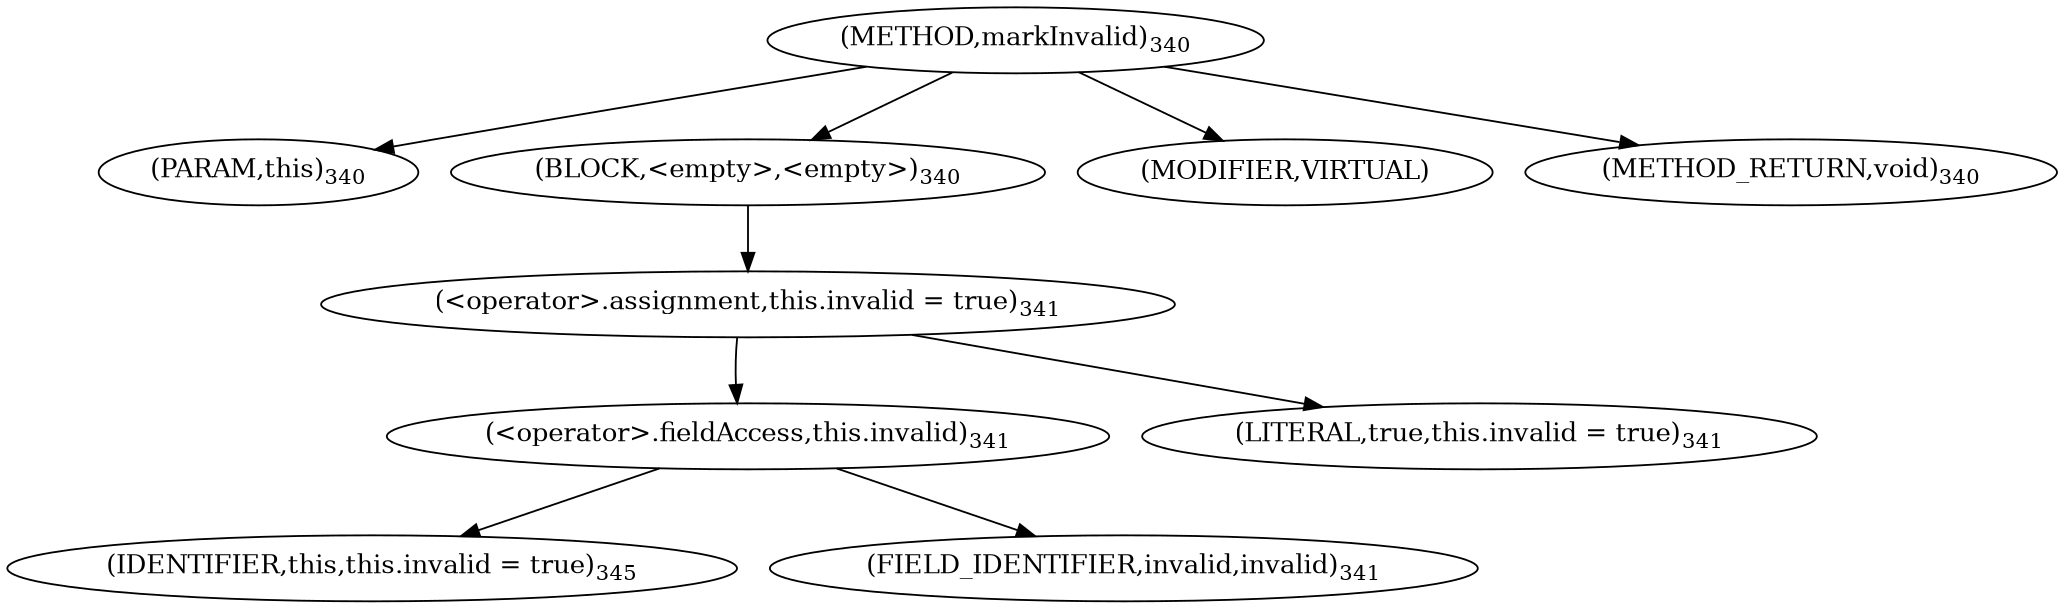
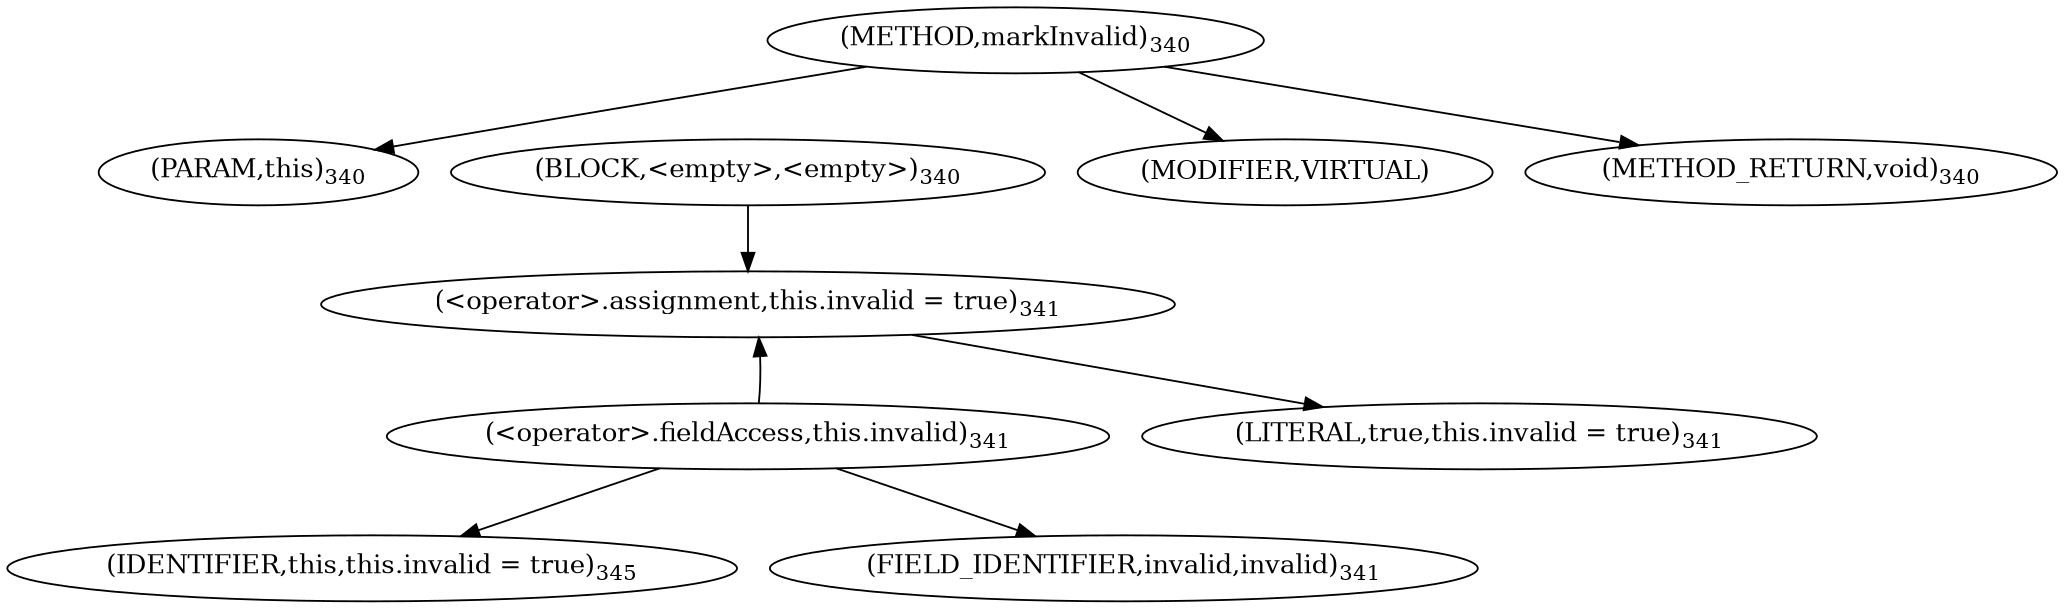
edge "(METHOD,markInvalid)" -> "(BLOCK,<empty>,<empty>)": removed
edge "(<operator>.assignment,this.invalid = true)" -> "(<operator>.fieldAccess,this.invalid)": reversed
